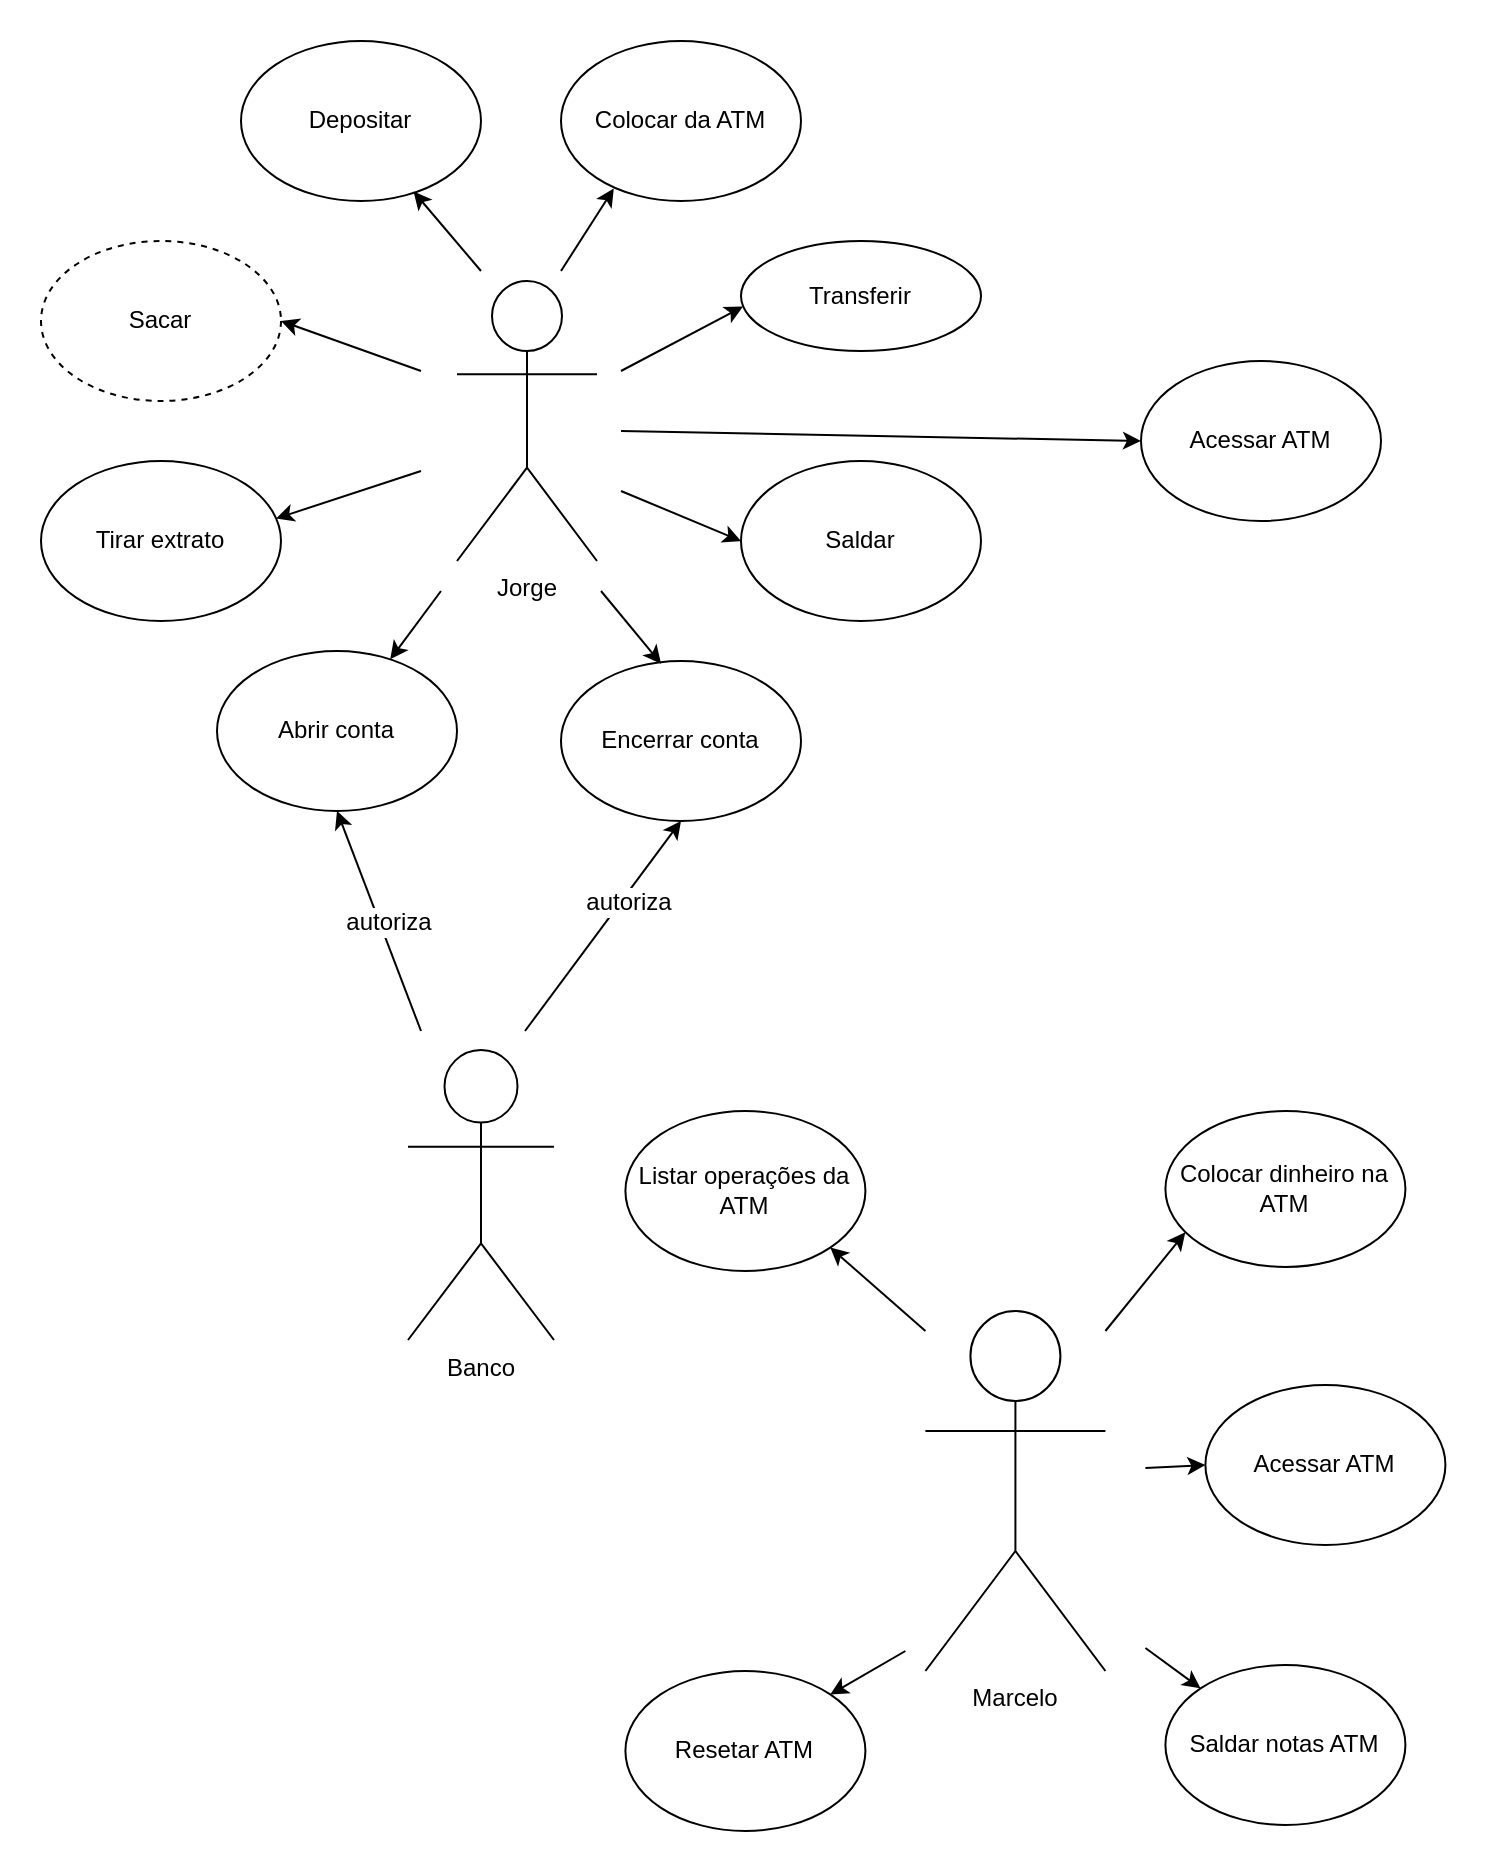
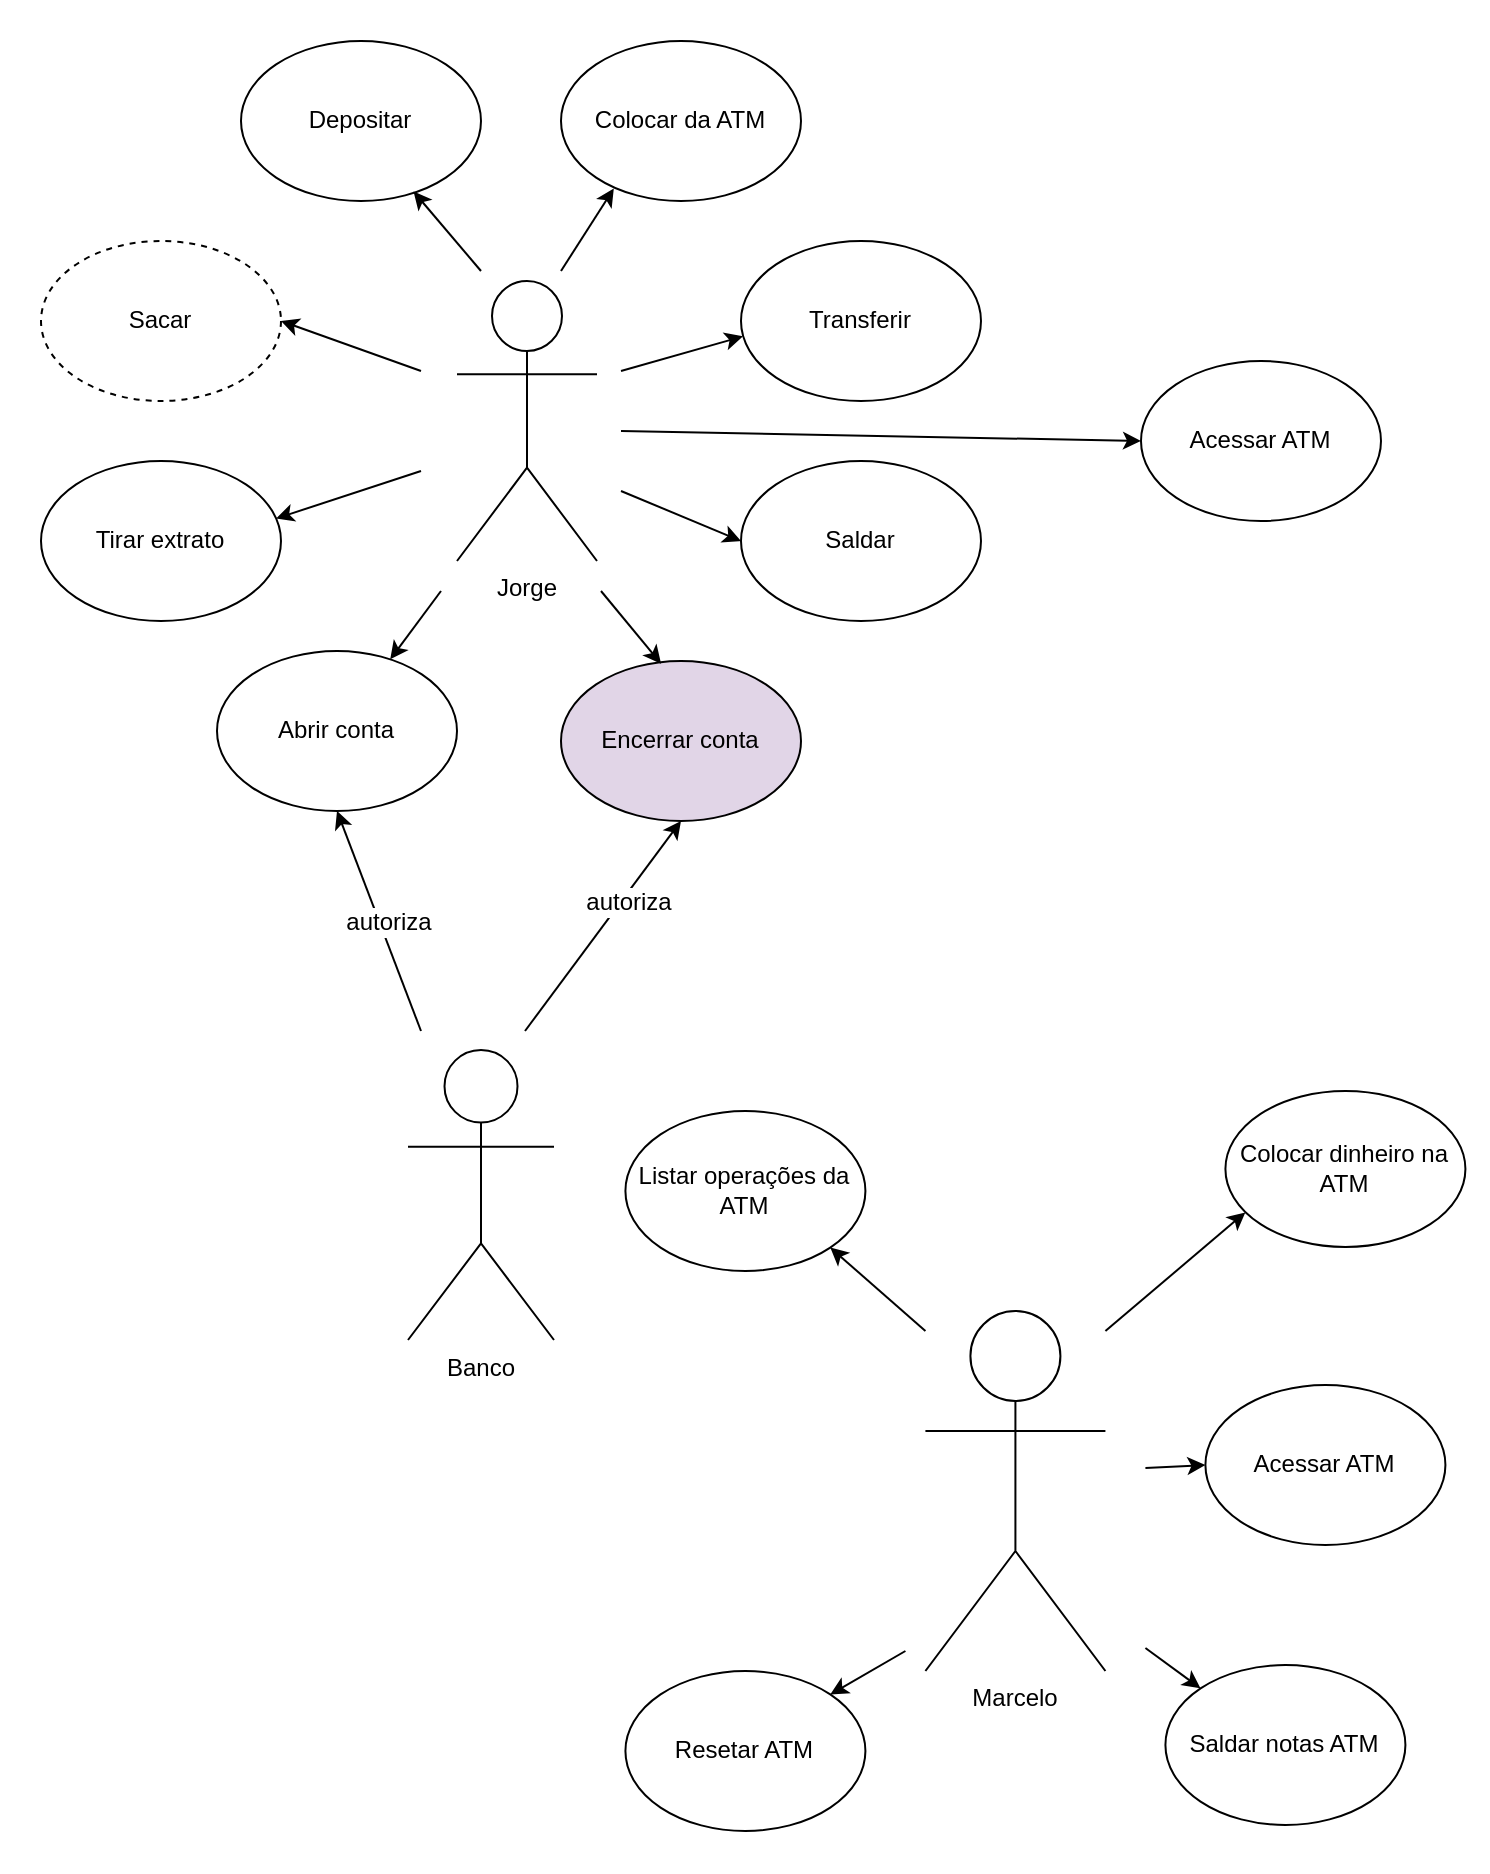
node "Transferir": size 240x110 -> 240x160
node "Encerrar conta": fillcolor #ffffff -> #e1d5e7
node "Colocar dinheiro na ATM": moved (1285, 1189) -> (1345, 1169)
